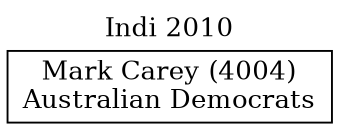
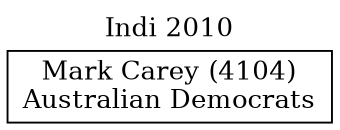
node "Mark Carey (4004) Australian Democrats": label "Mark Carey (4004) Australian Democrats" -> "Mark Carey (4104) Australian Democrats"
